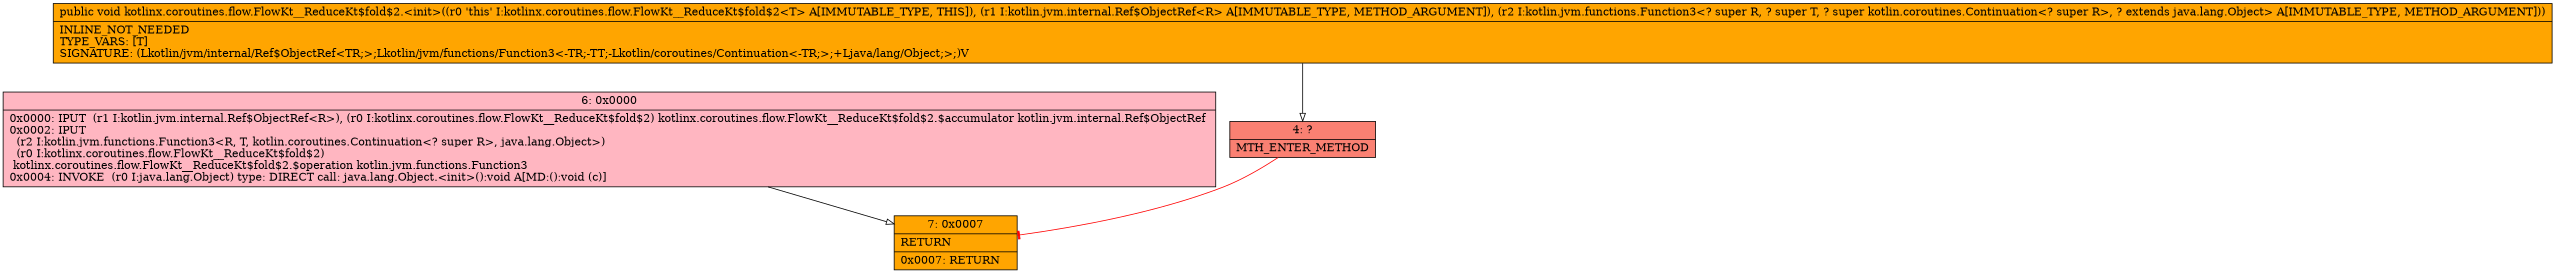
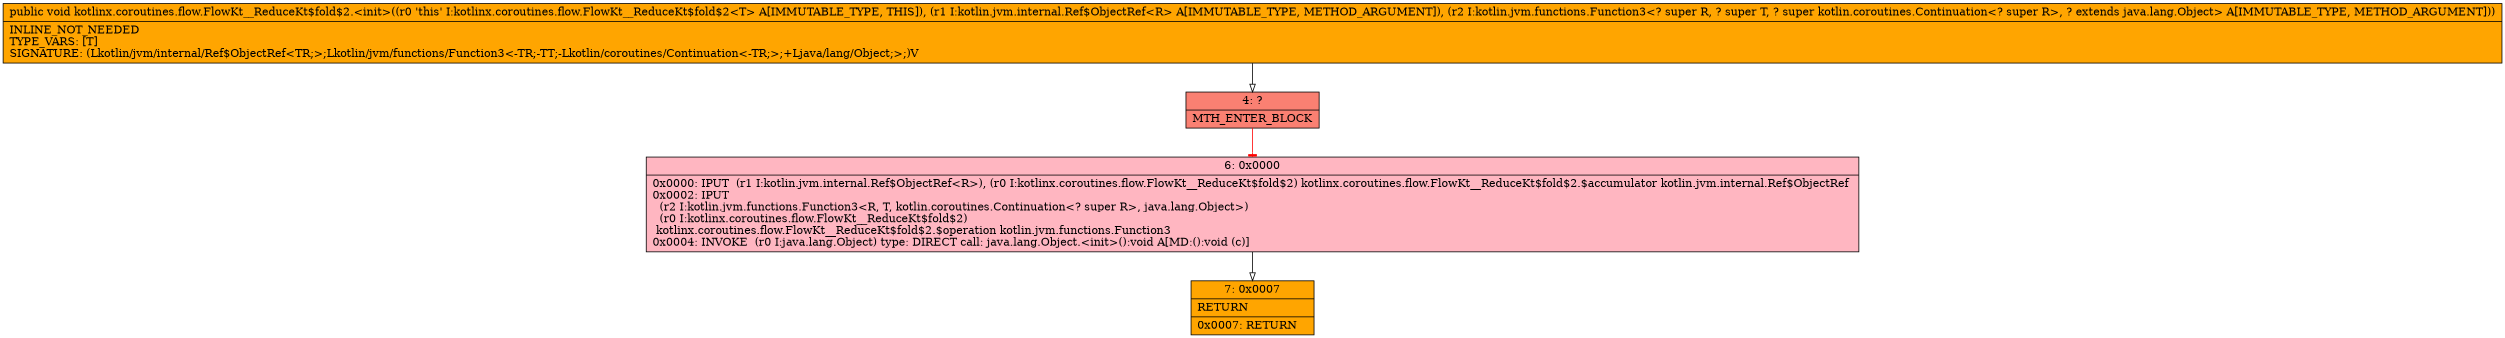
node "4: ?": text "MTH_ENTER_METHOD" -> "MTH_ENTER_BLOCK"
edge "4: ?" -> "7: 0x0007": now "4: ?" -> "6: 0x0000"
